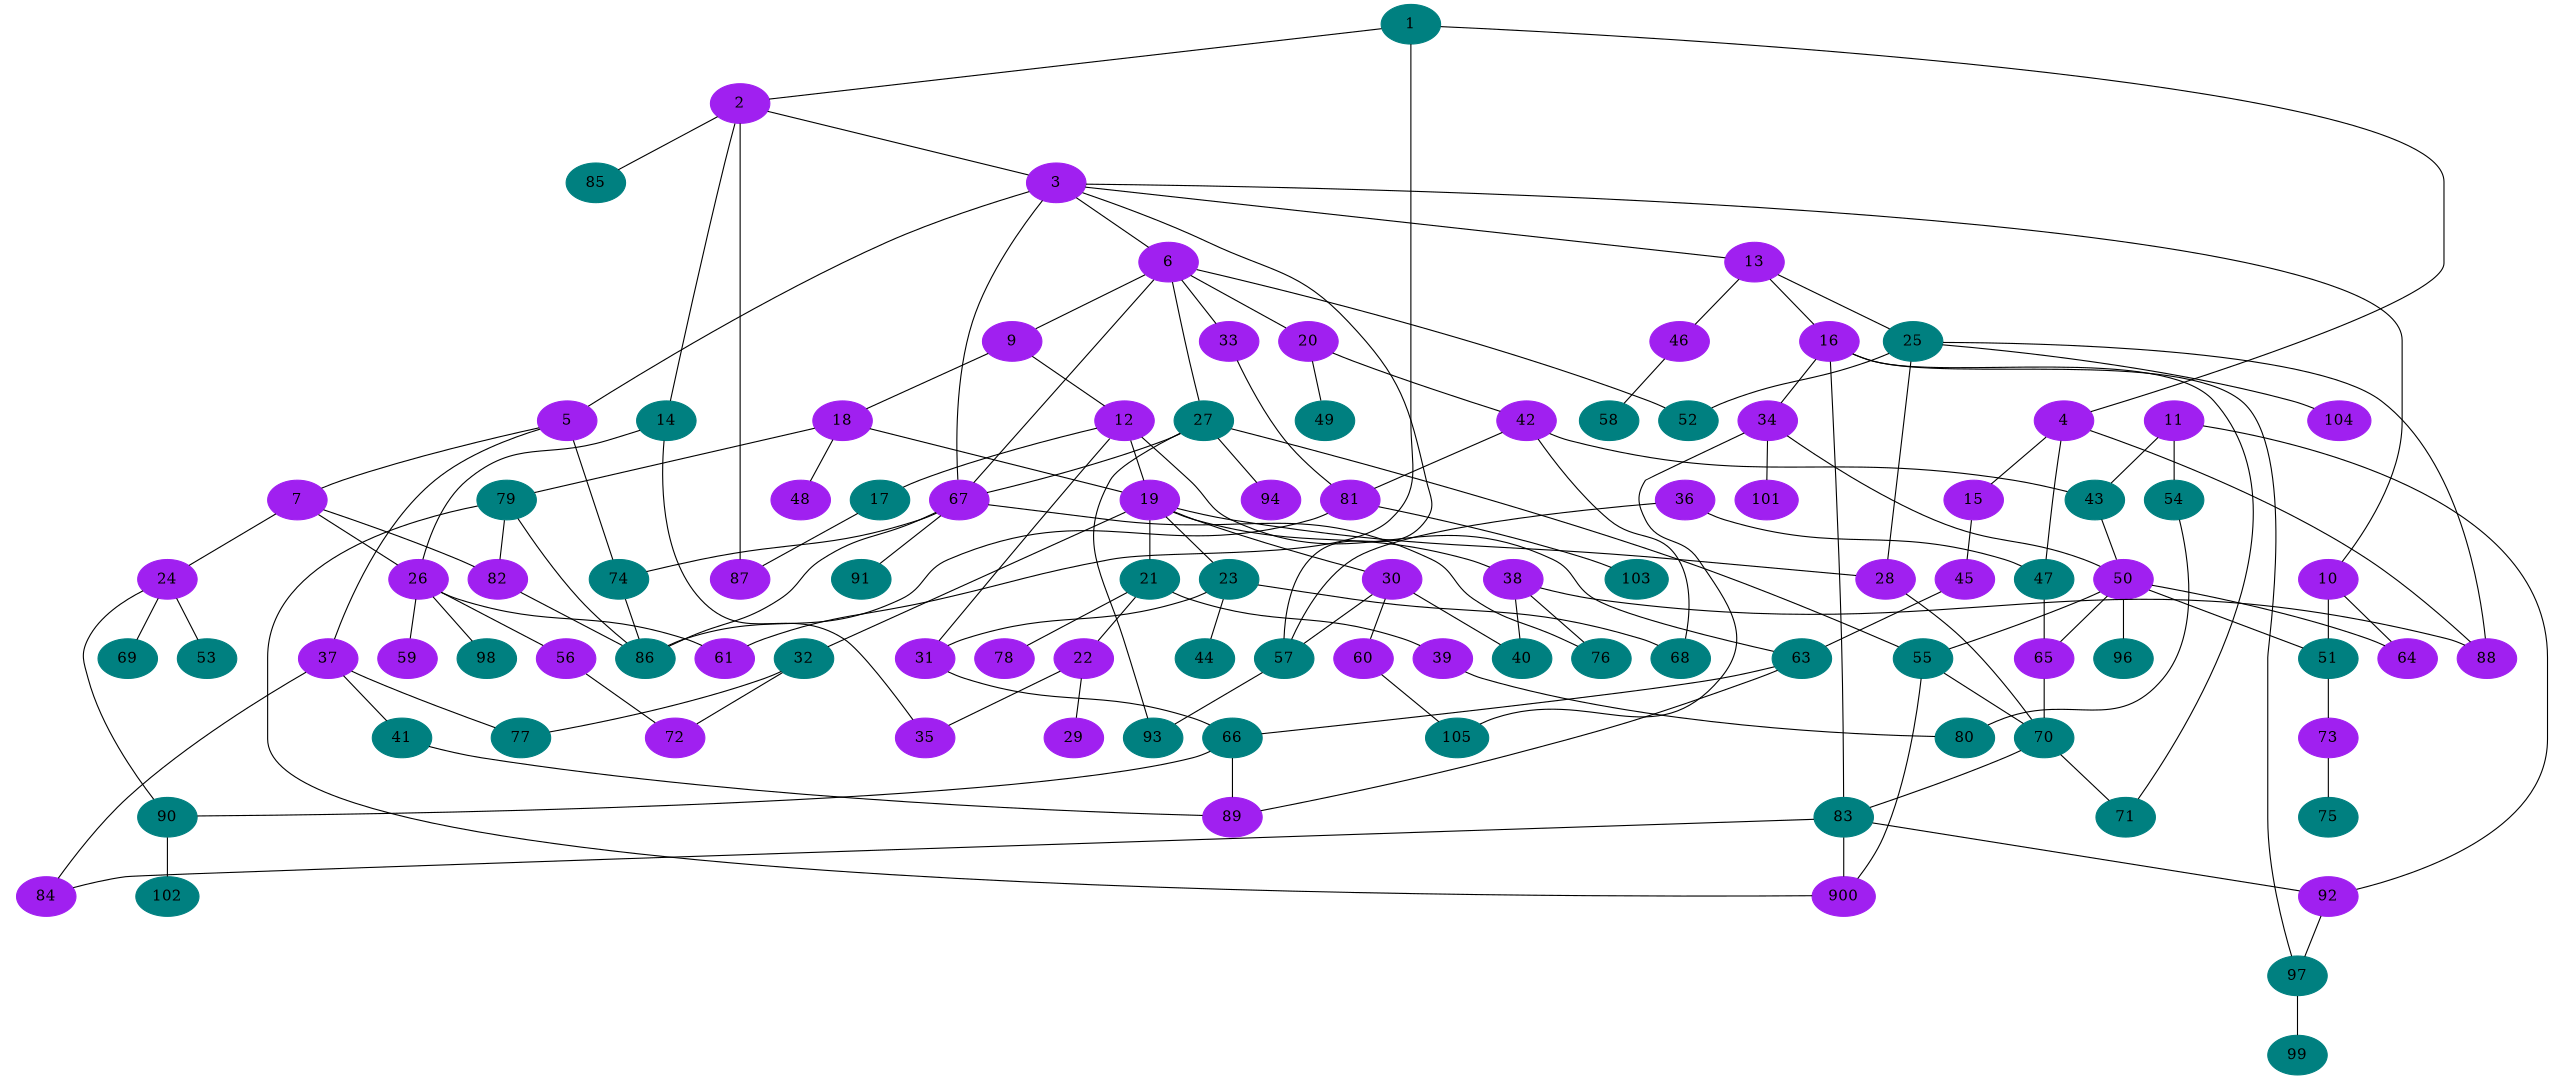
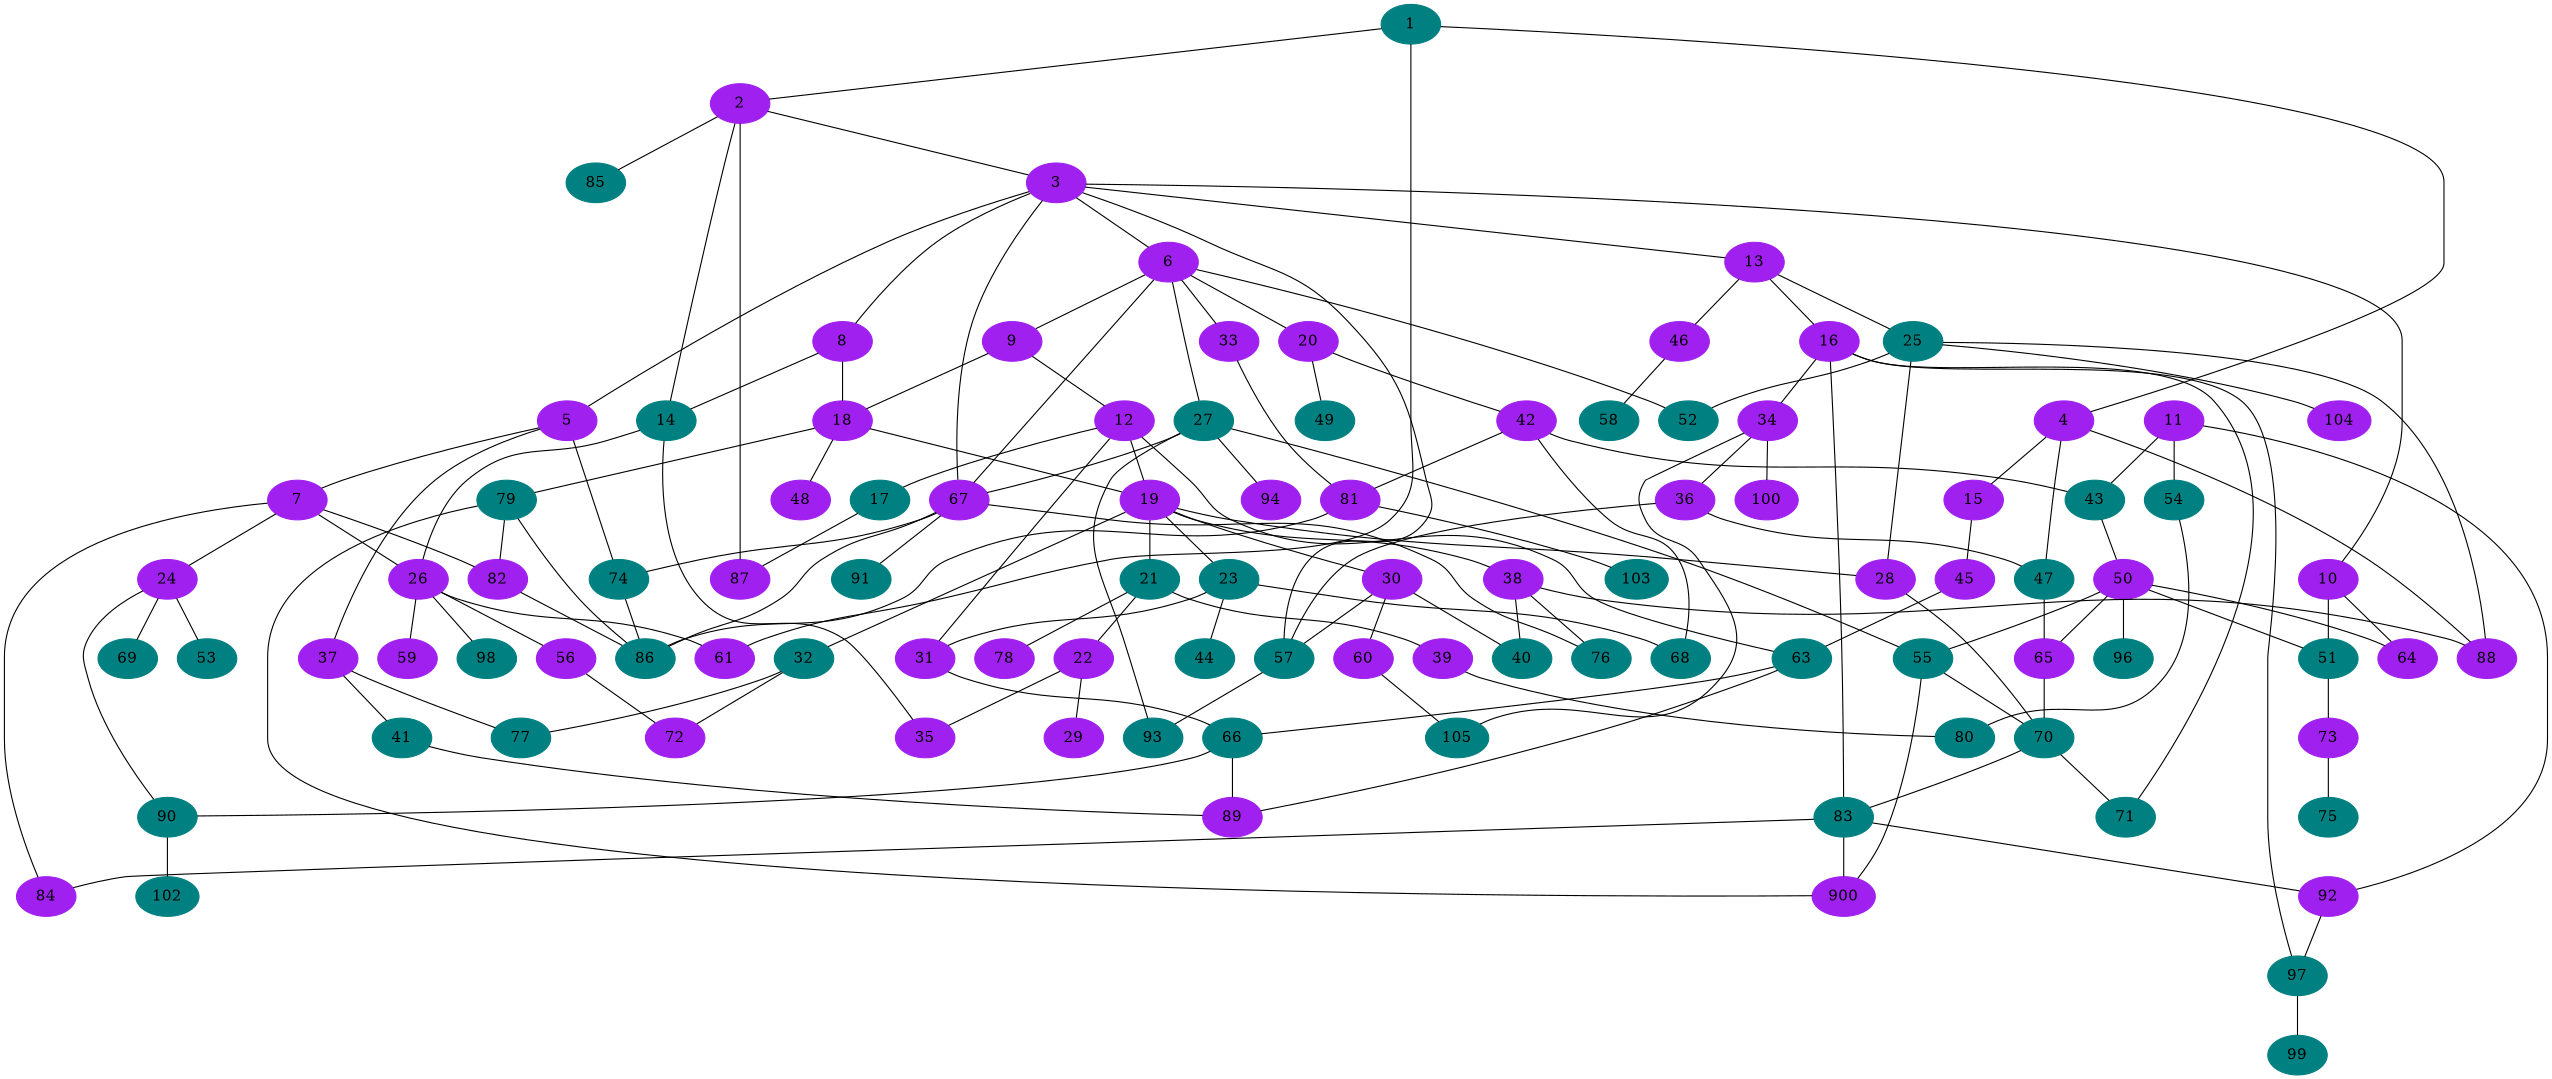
node "8": added
node "101": label "101" -> "100"
edge "34" -- "50": now "34" -- "36"
edge "37" -- "84": now "7" -- "84"
